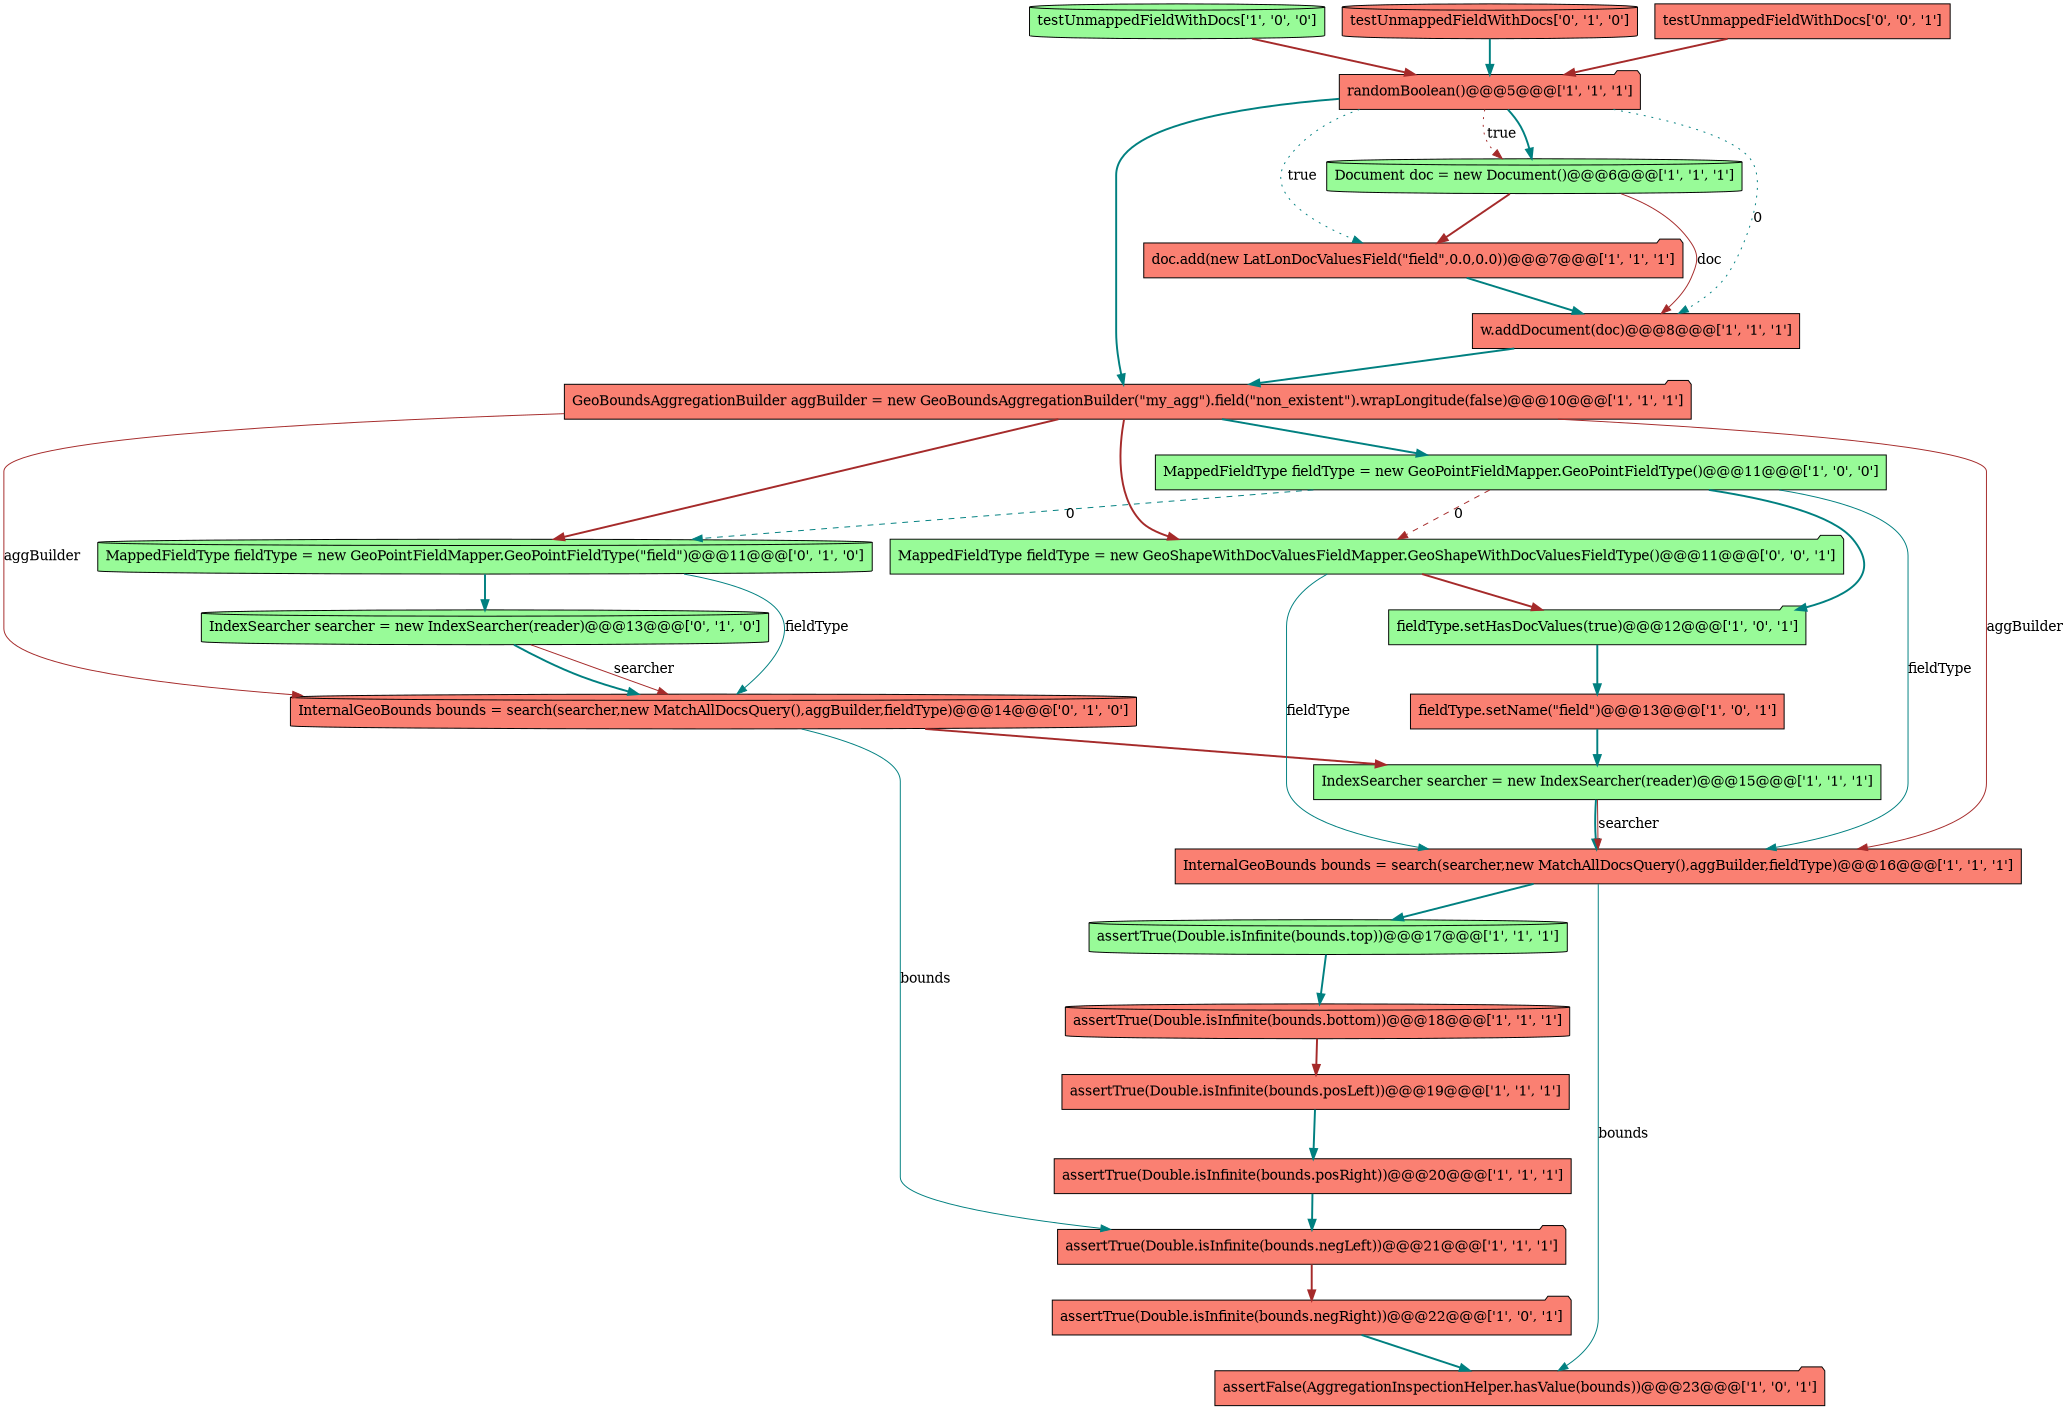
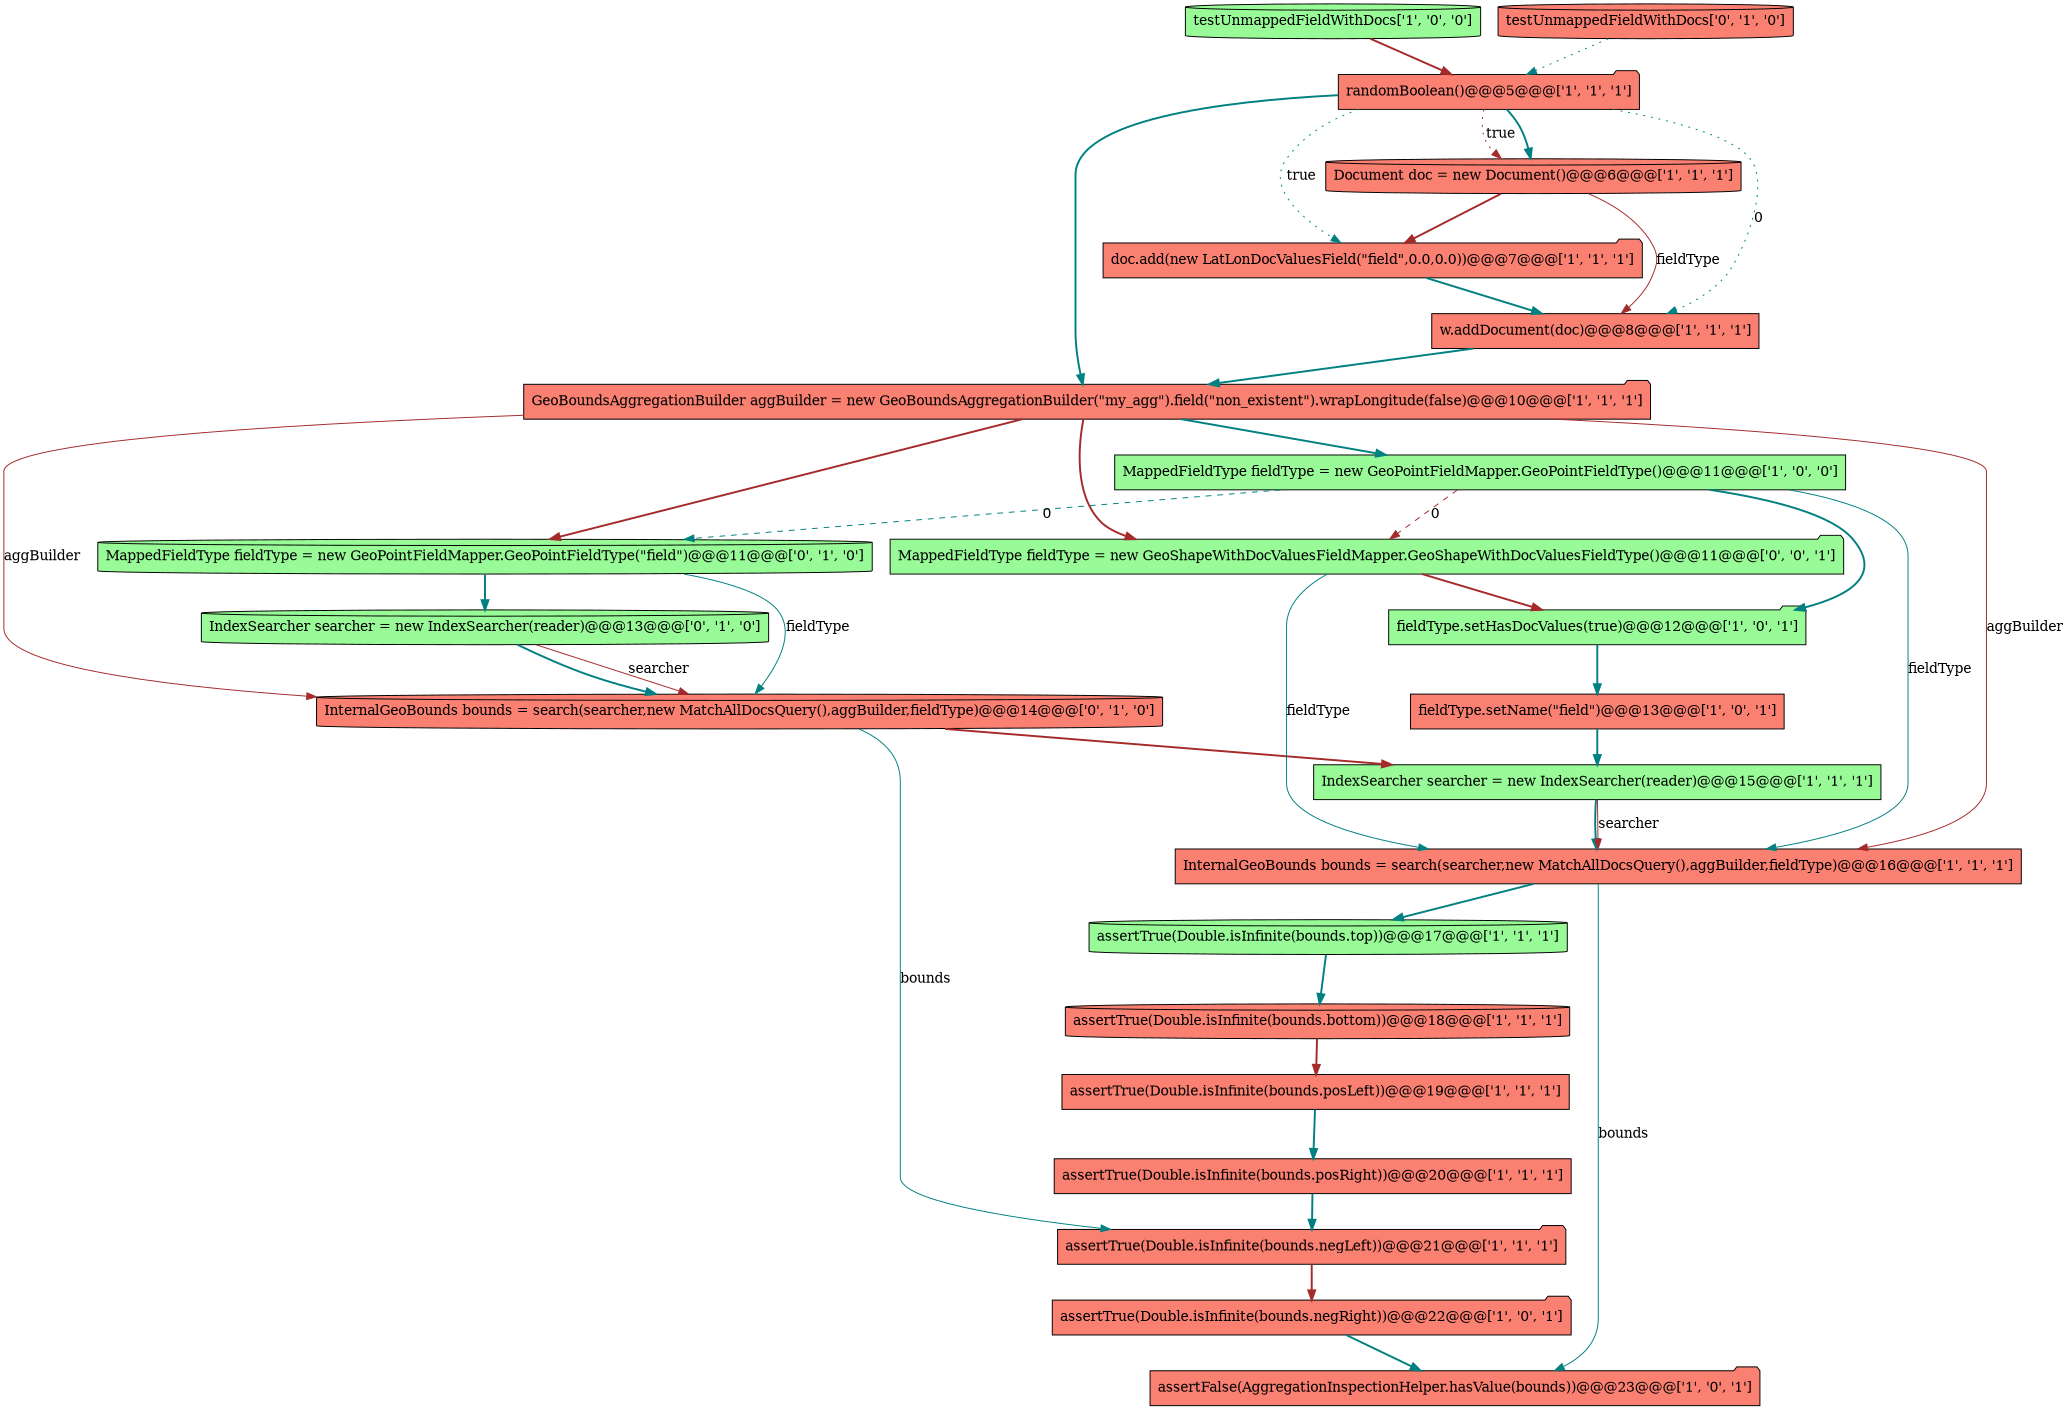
node "testUnmappedFieldWithDocs['0', '0', '1']": removed
edge "testUnmappedFieldWithDocs['0', '1', '0']" -> "randomBoolean()@@@5@@@['1', '1', '1']": style bold -> dotted
node "Document doc = new Document()@@@6@@@['1', '1', '1']": fillcolor palegreen -> salmon
edge "Document doc = new Document()@@@6@@@['1', '1', '1']" -> "w.addDocument(doc)@@@8@@@['1', '1', '1']": label "doc" -> "fieldType"
